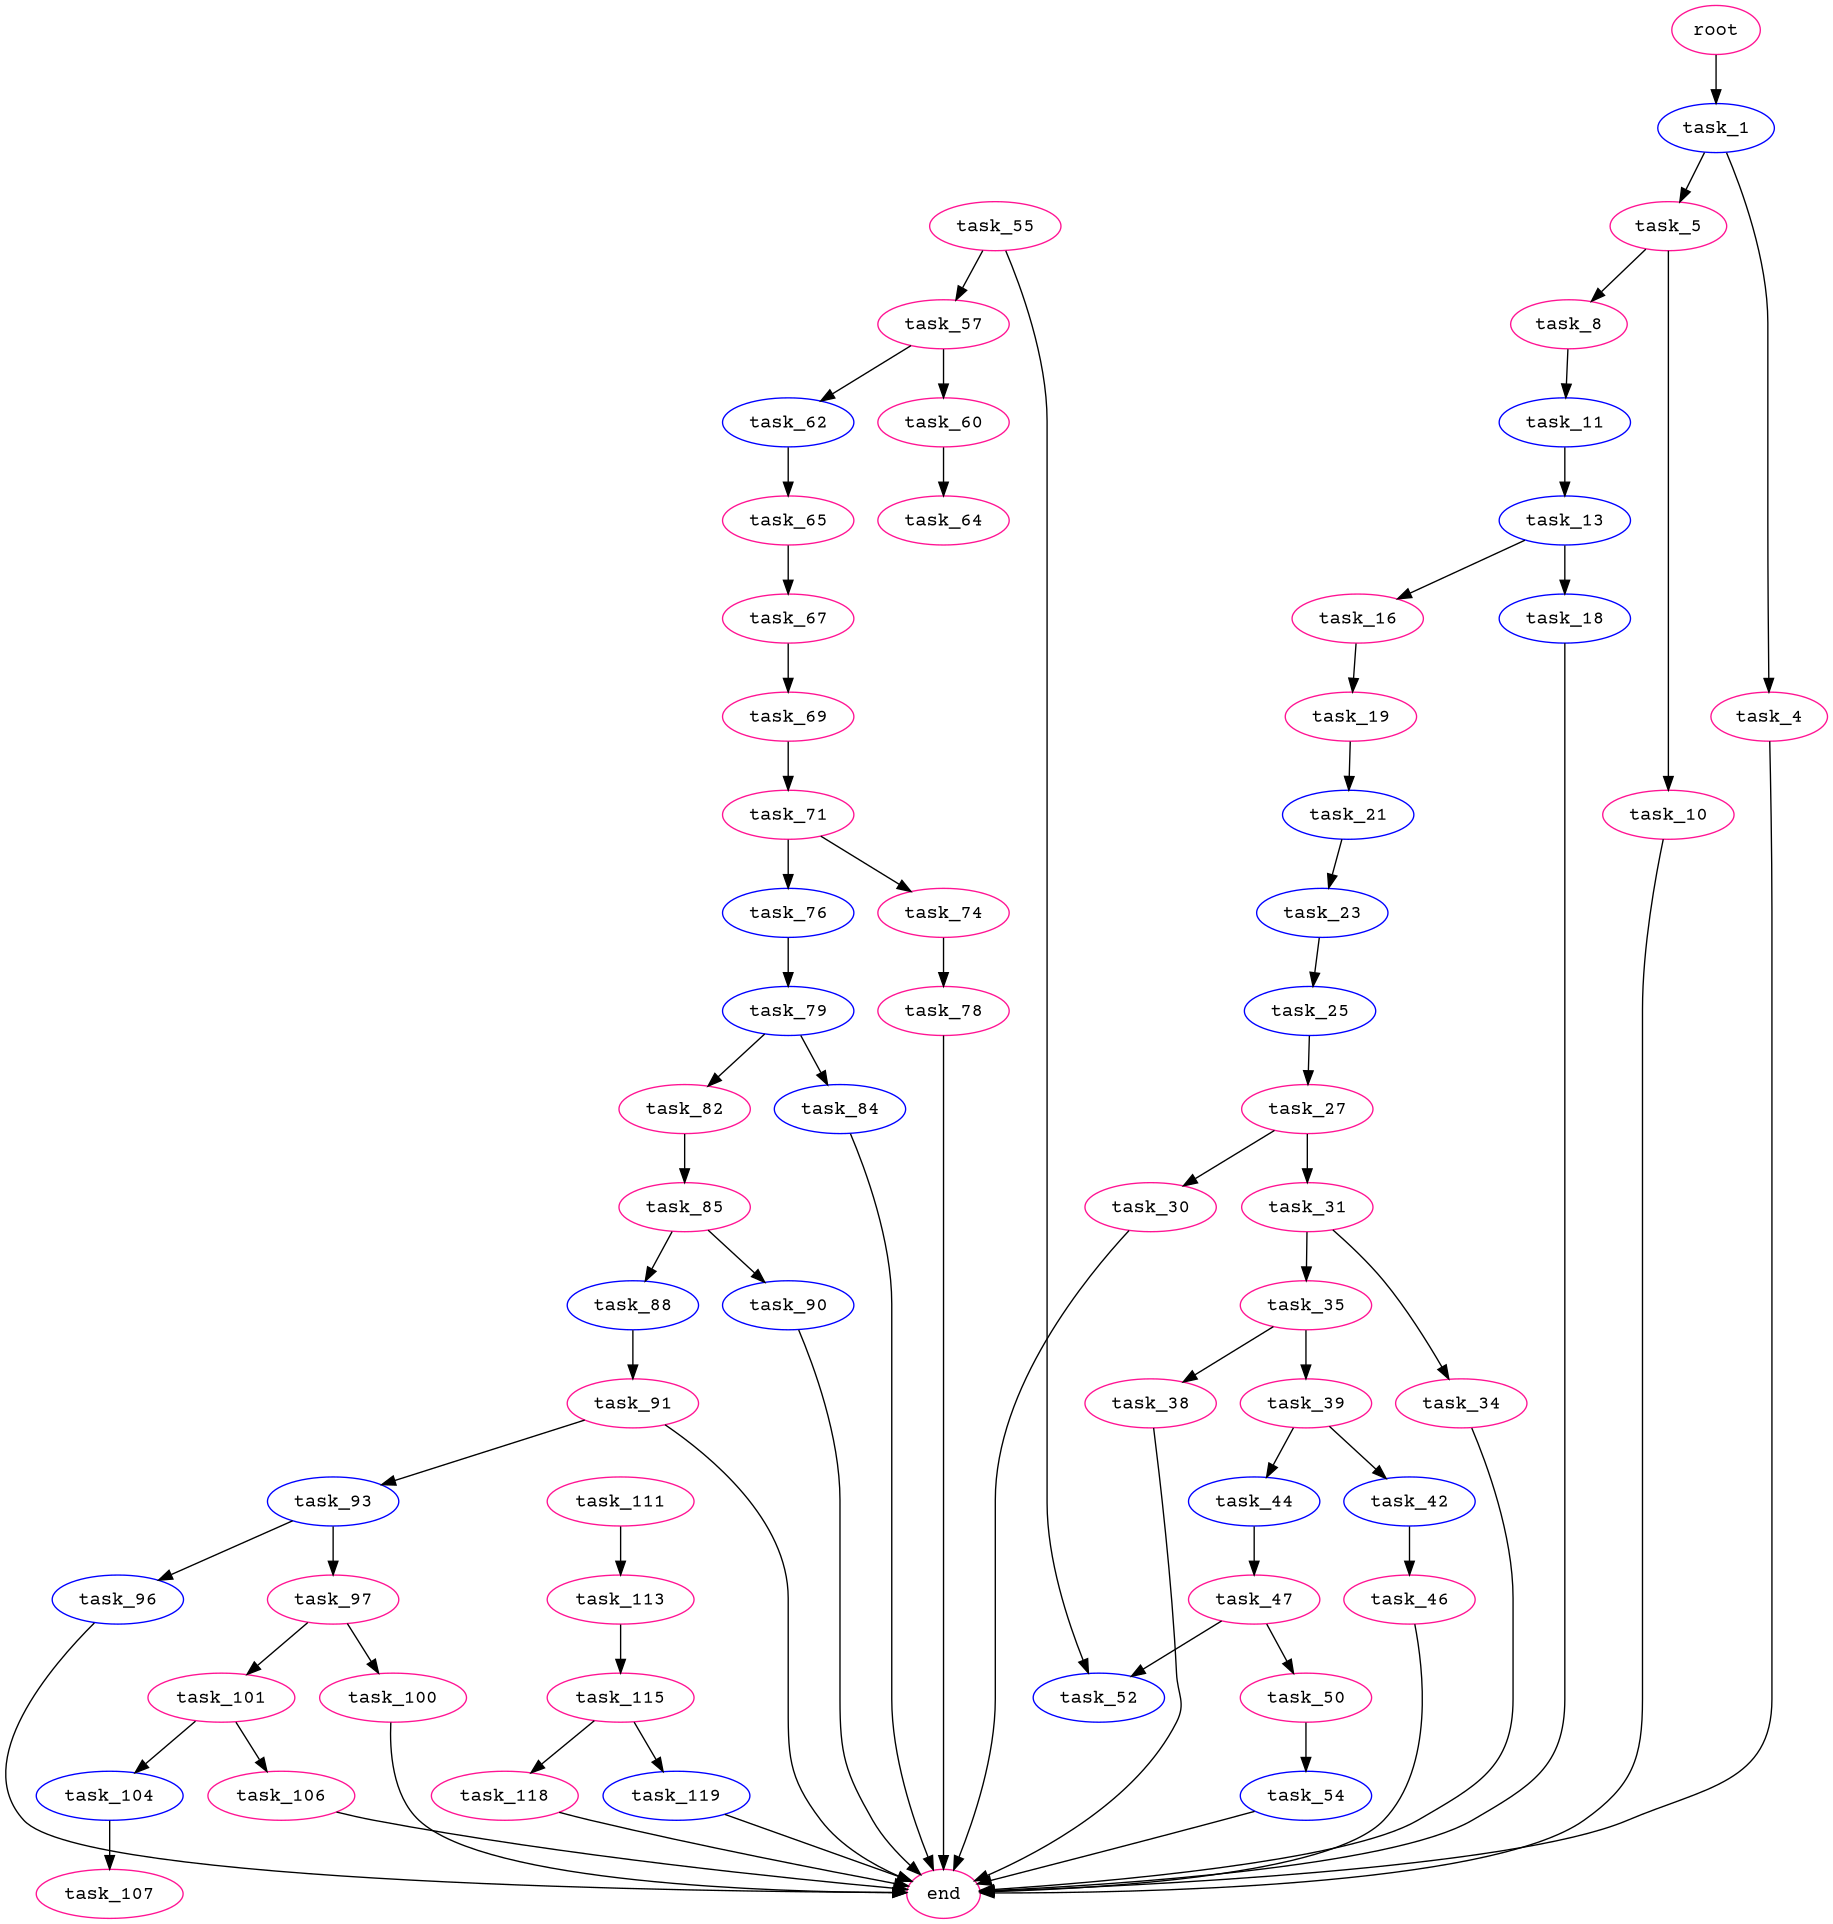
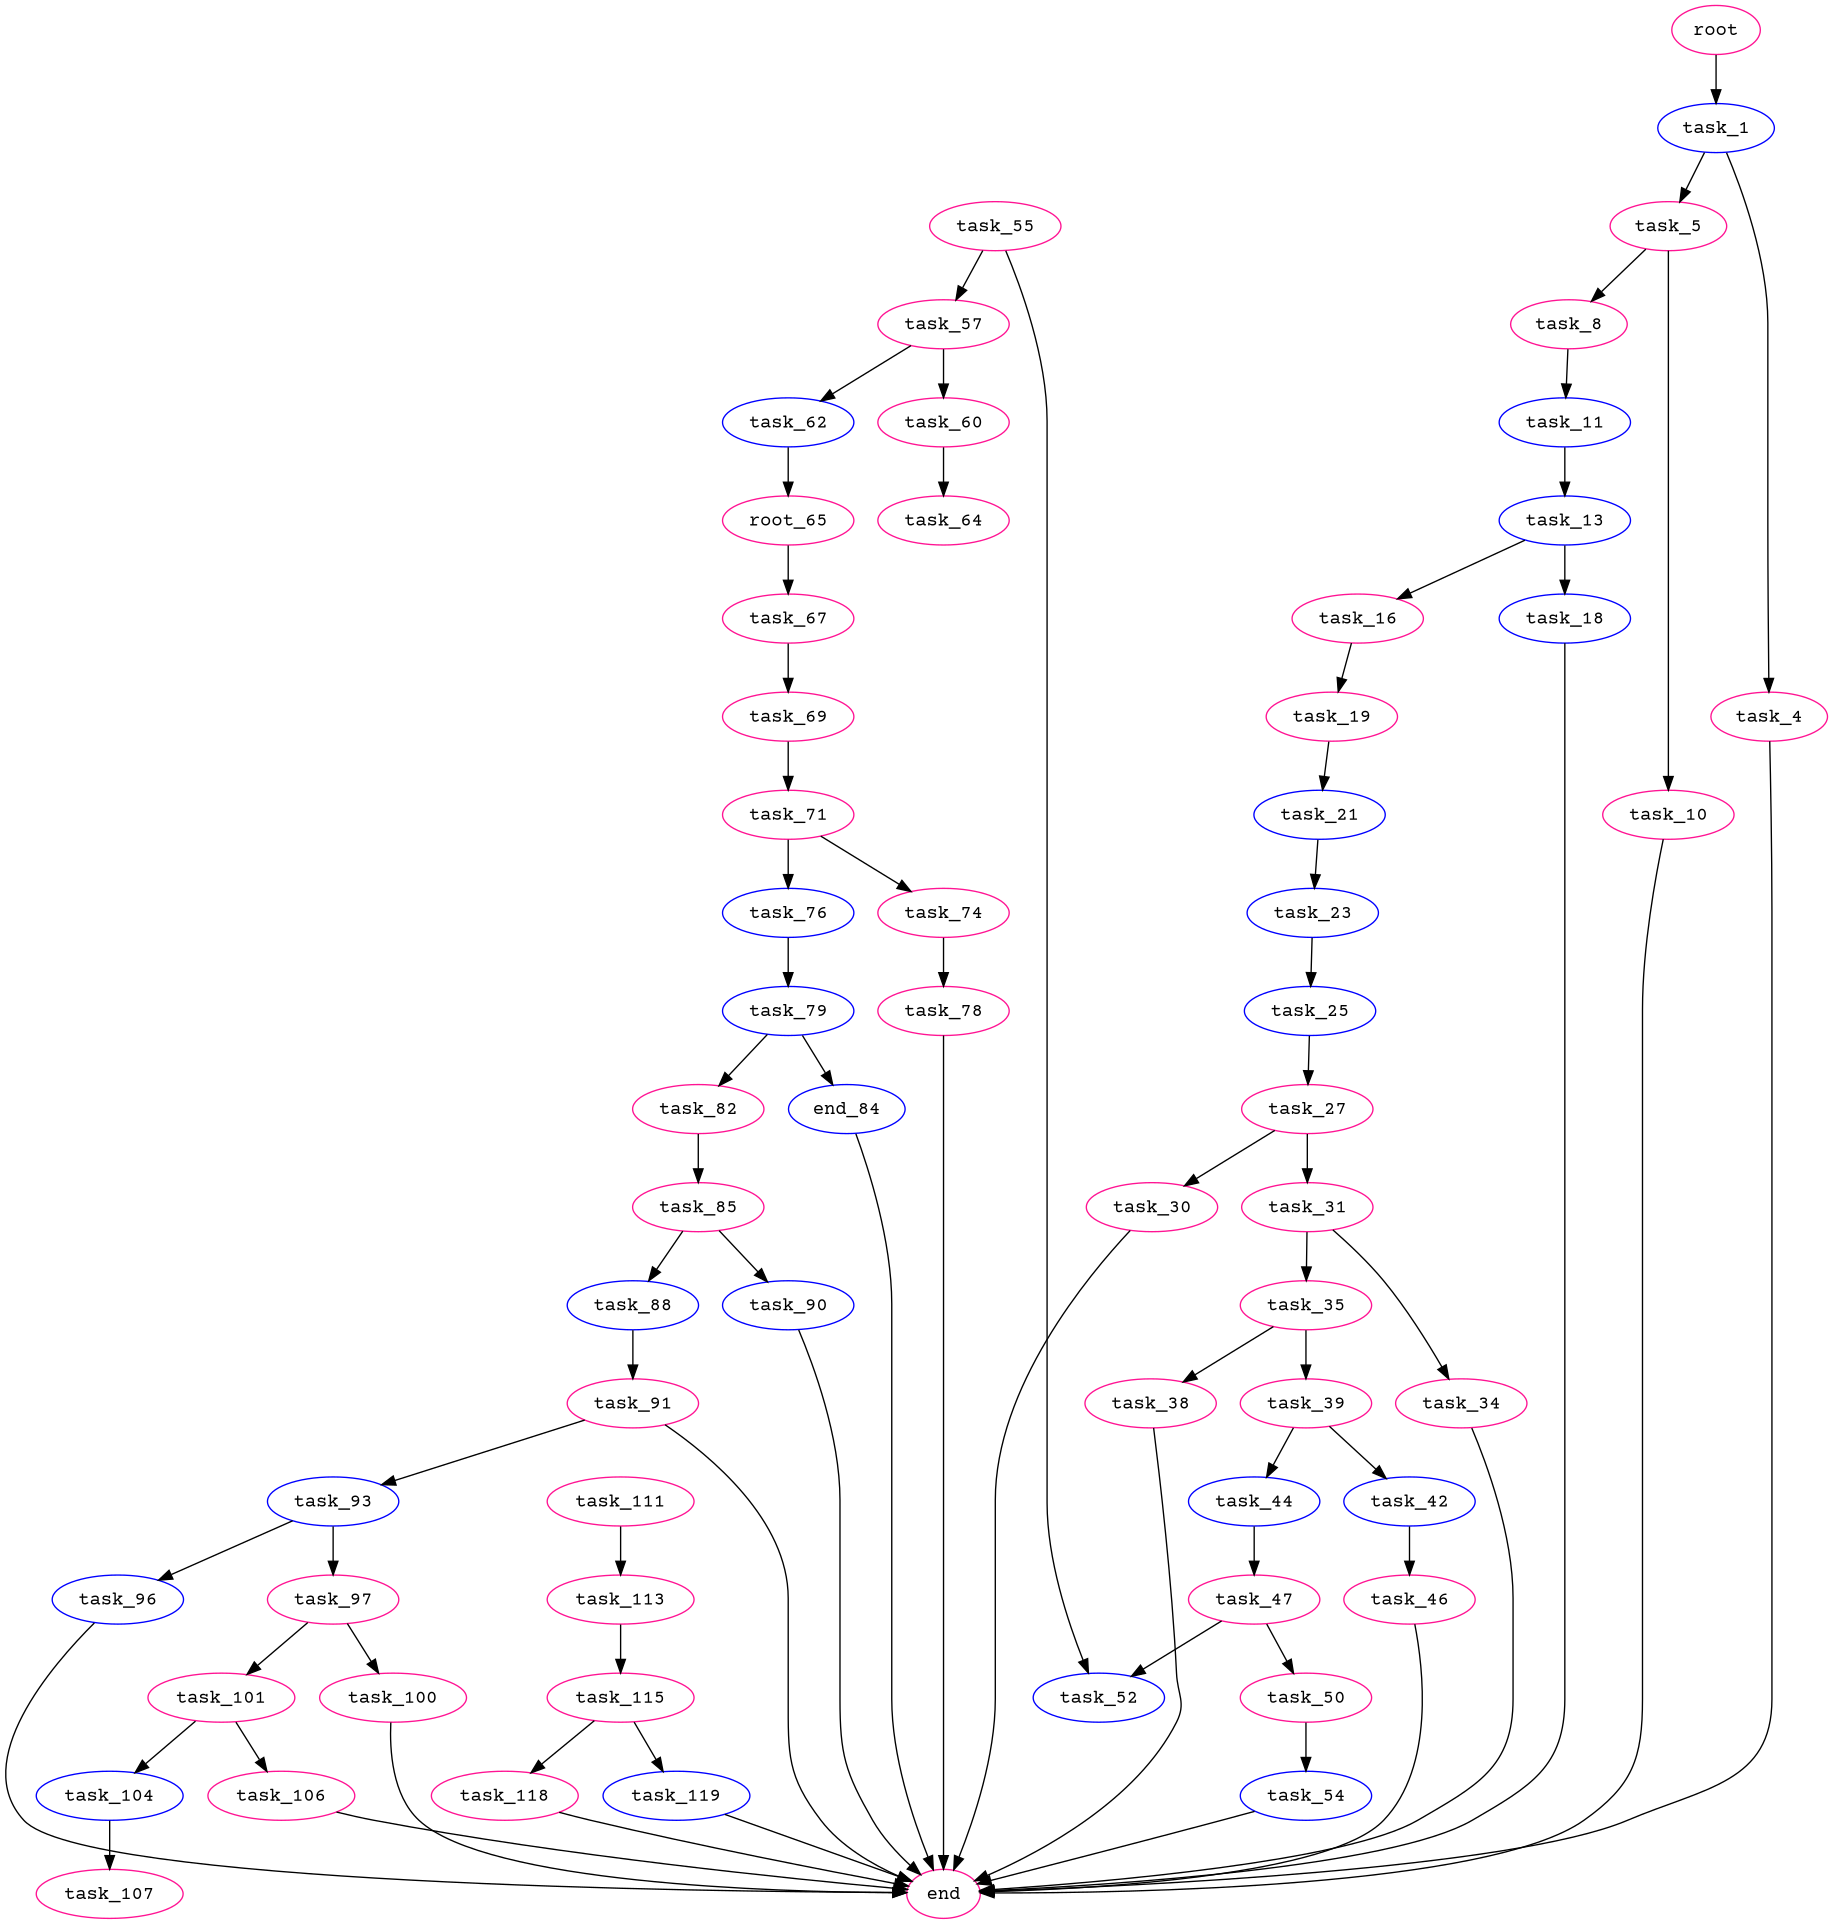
node "task_65": label "task_65" -> "root_65"
node "task_84": label "task_84" -> "end_84"
